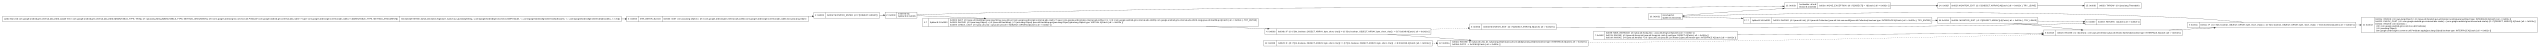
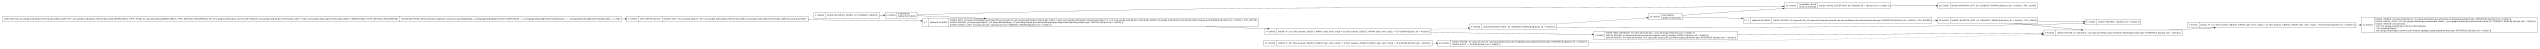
node "15: 0x0030": removed
edge "9: 0x001c" -> "16: 0x0031": now "5: 0x000d" -> "16: 0x0031"
edge "0: 0x0000" -> "1: 0x0002": now "0: 0x0000" -> "3: ?"
edge "4: 0x000b" -> "12: 0x002a": now "4: 0x000b" -> "7: 0x000f"
